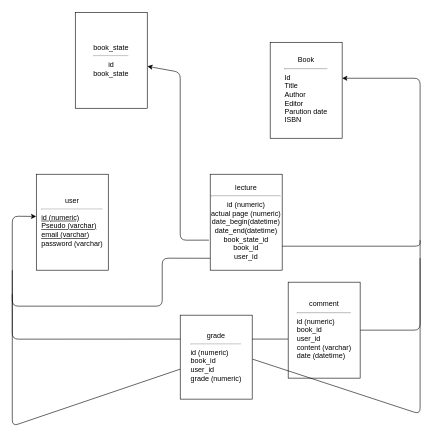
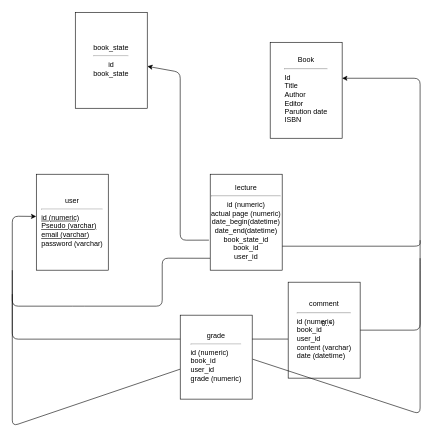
node "0..*": added
